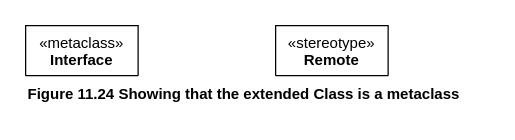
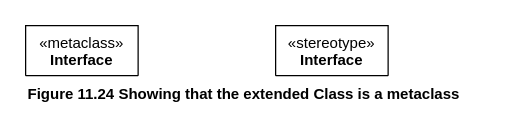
node "«stereotype» Remote": label "«stereotype» Remote" -> "«stereotype» Interface"
